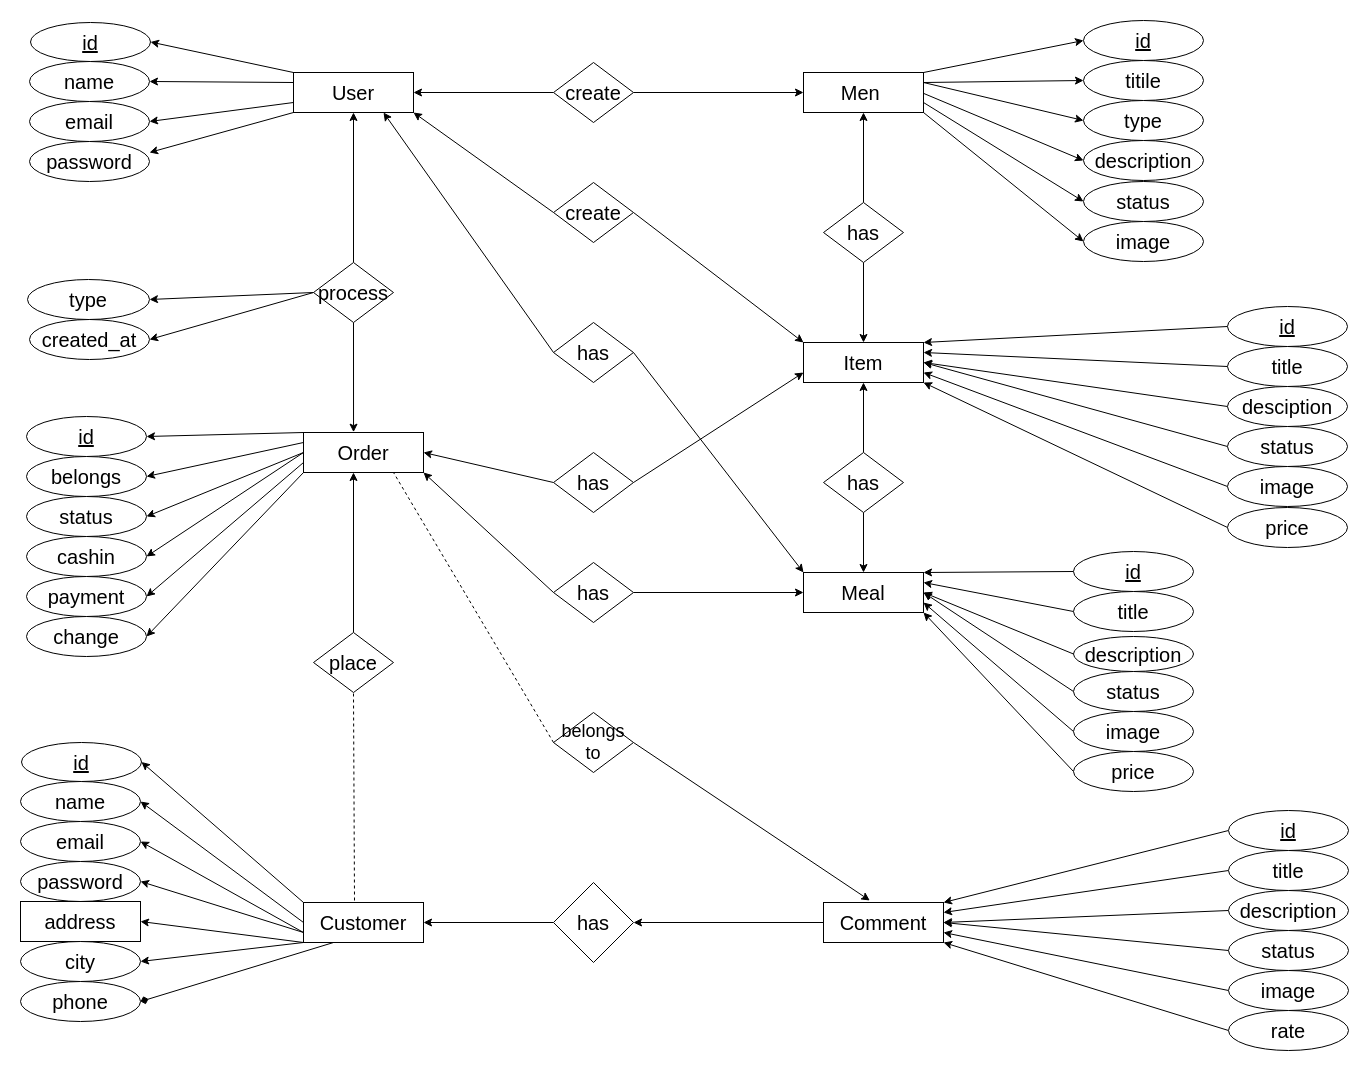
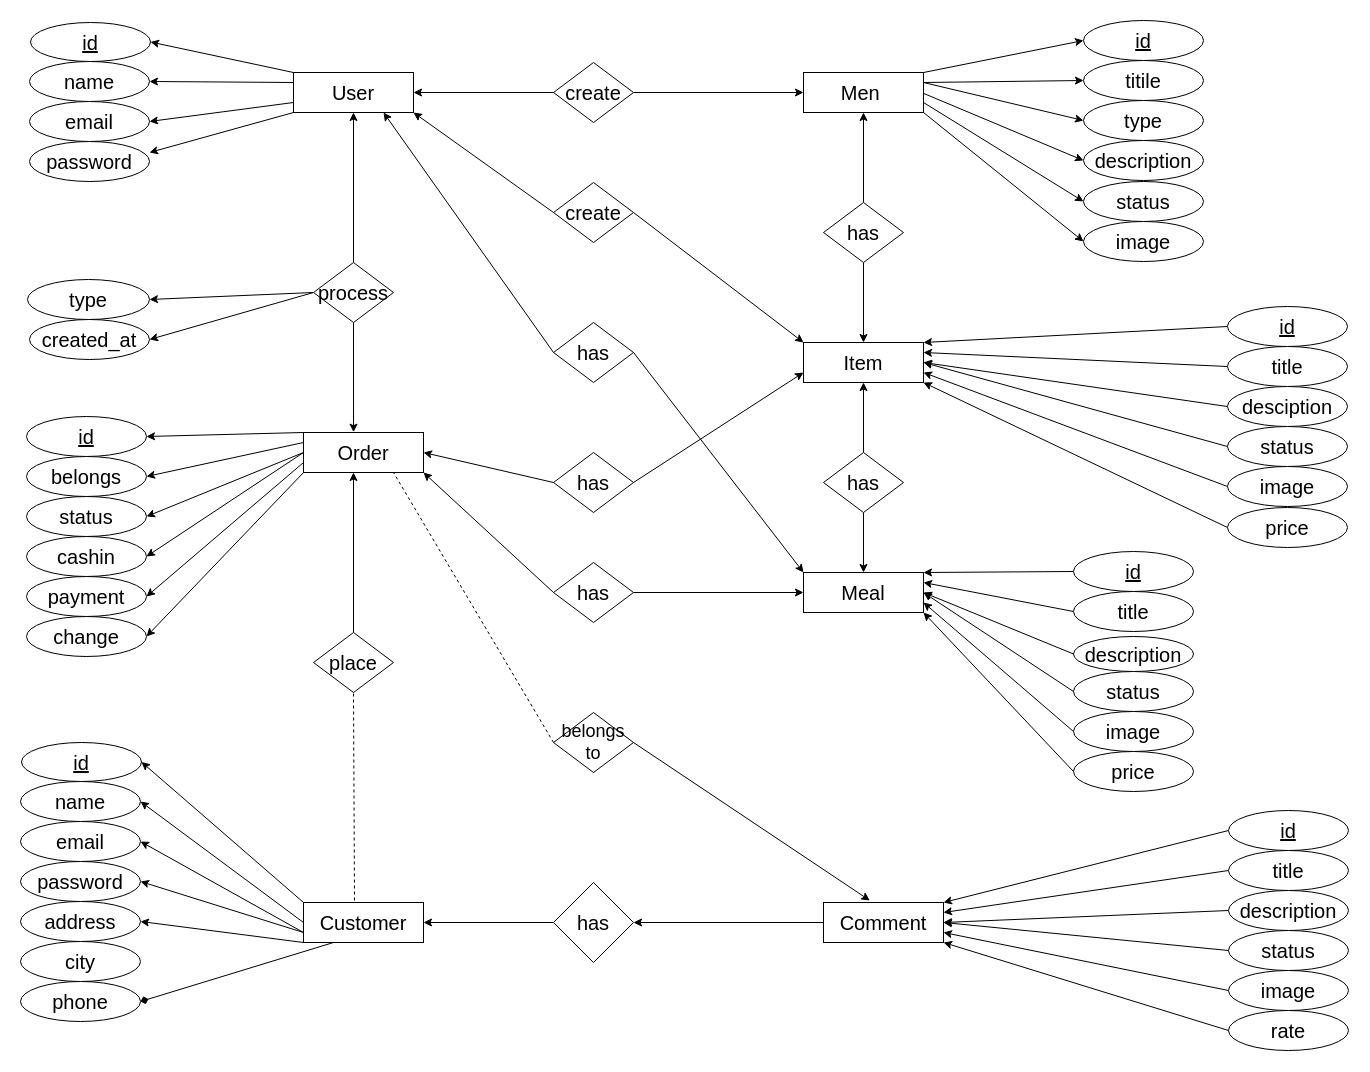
node "address": shape rectangle -> ellipse
edge "Customer" -> "city": removed
